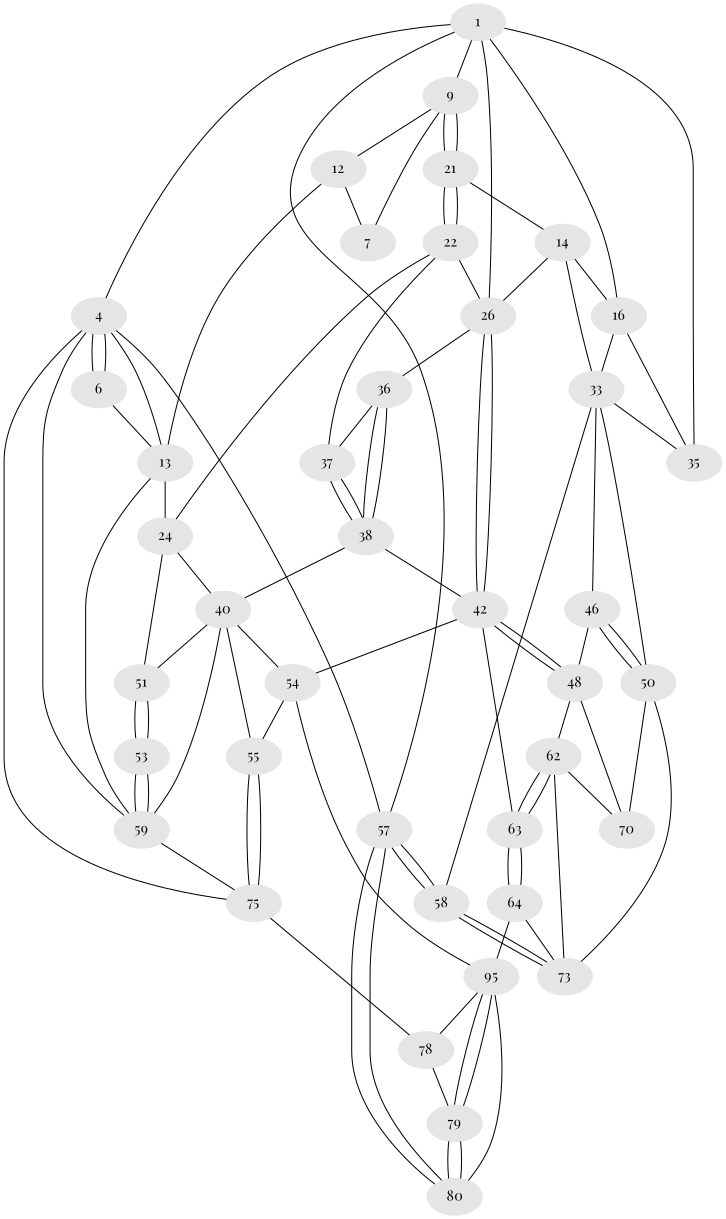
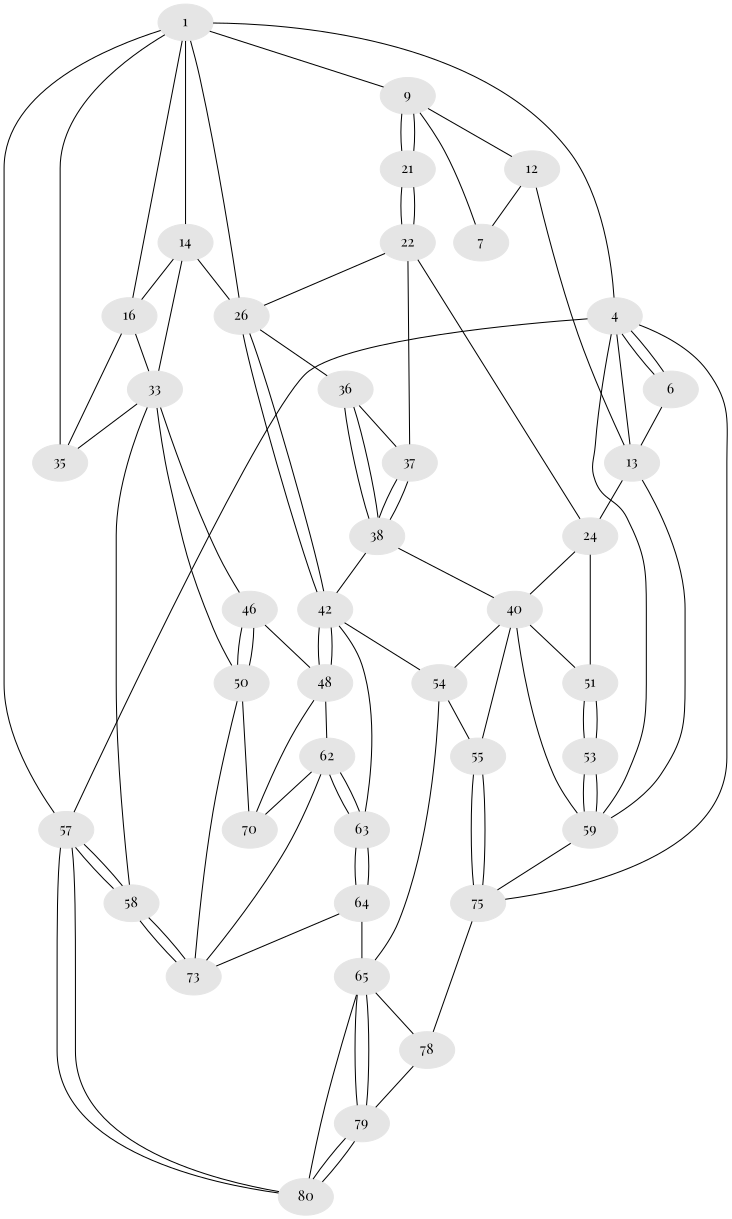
edge "21" -- "14": now "1" -- "14"
node "95": label "95" -> "65"
